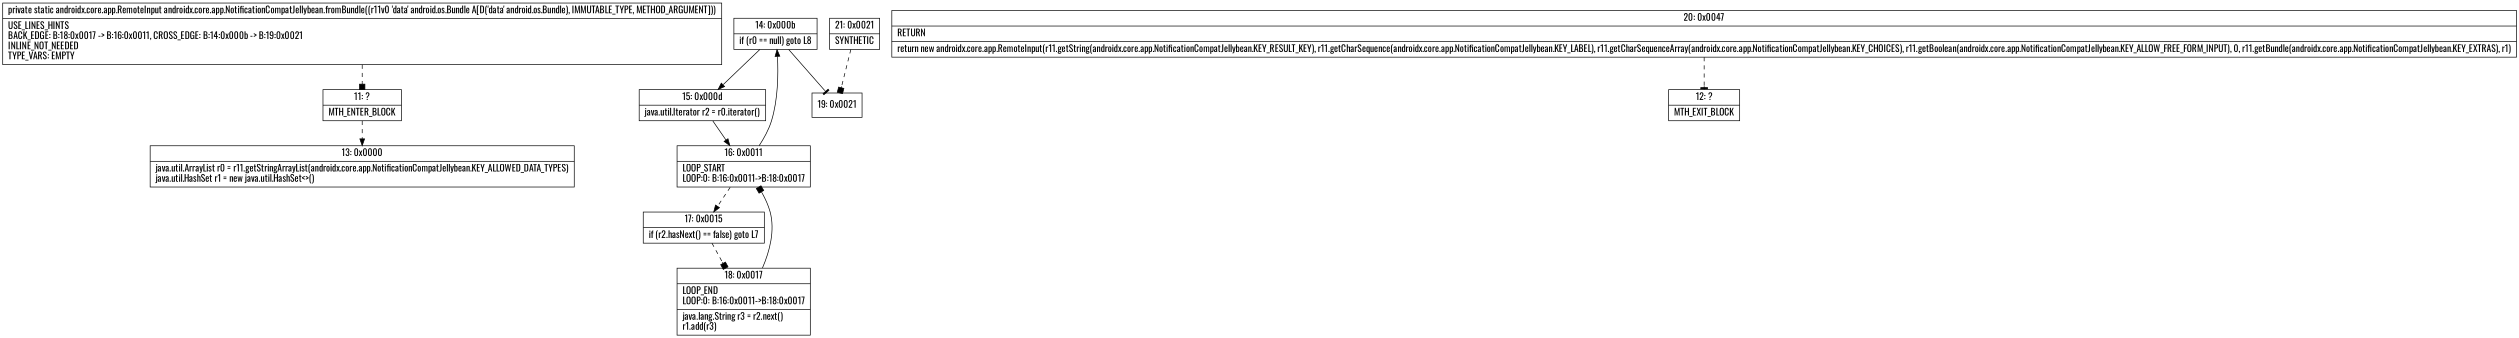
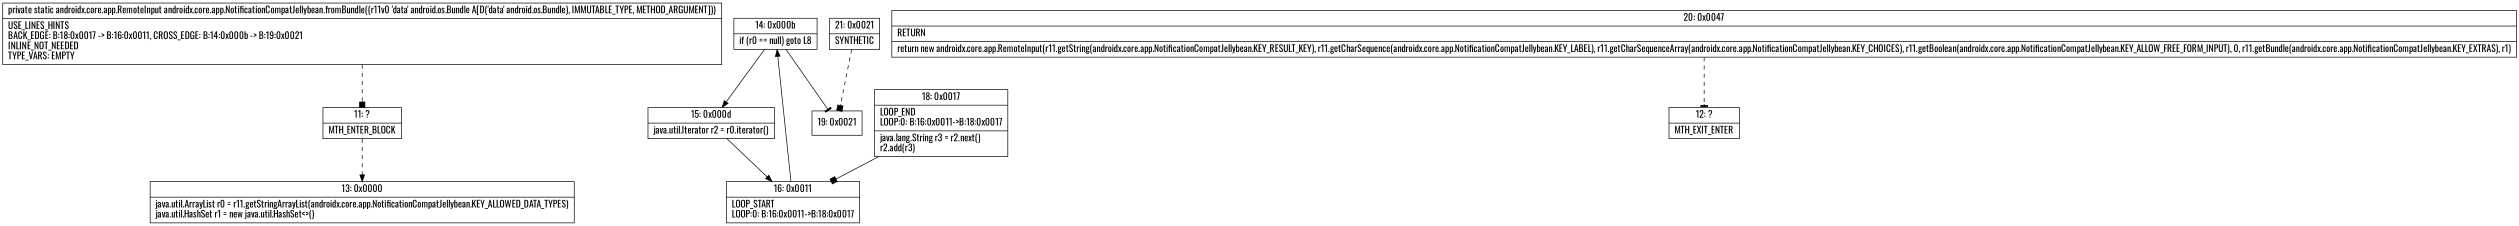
node "12: ?": text "MTH_EXIT_BLOCK" -> "MTH_EXIT_ENTER"
node "17: 0x0015": removed
node "18: 0x0017": text "r1.add(r3)" -> "r2.add(r3)"
